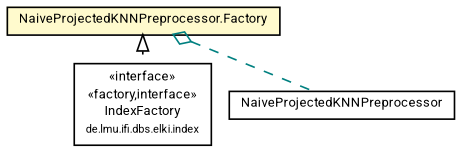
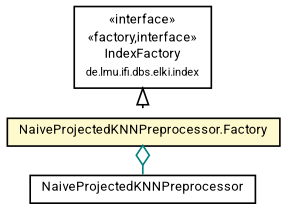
edge "IndexFactory" -> "NaiveProjectedKNNPreprocessor.Factory": reversed
